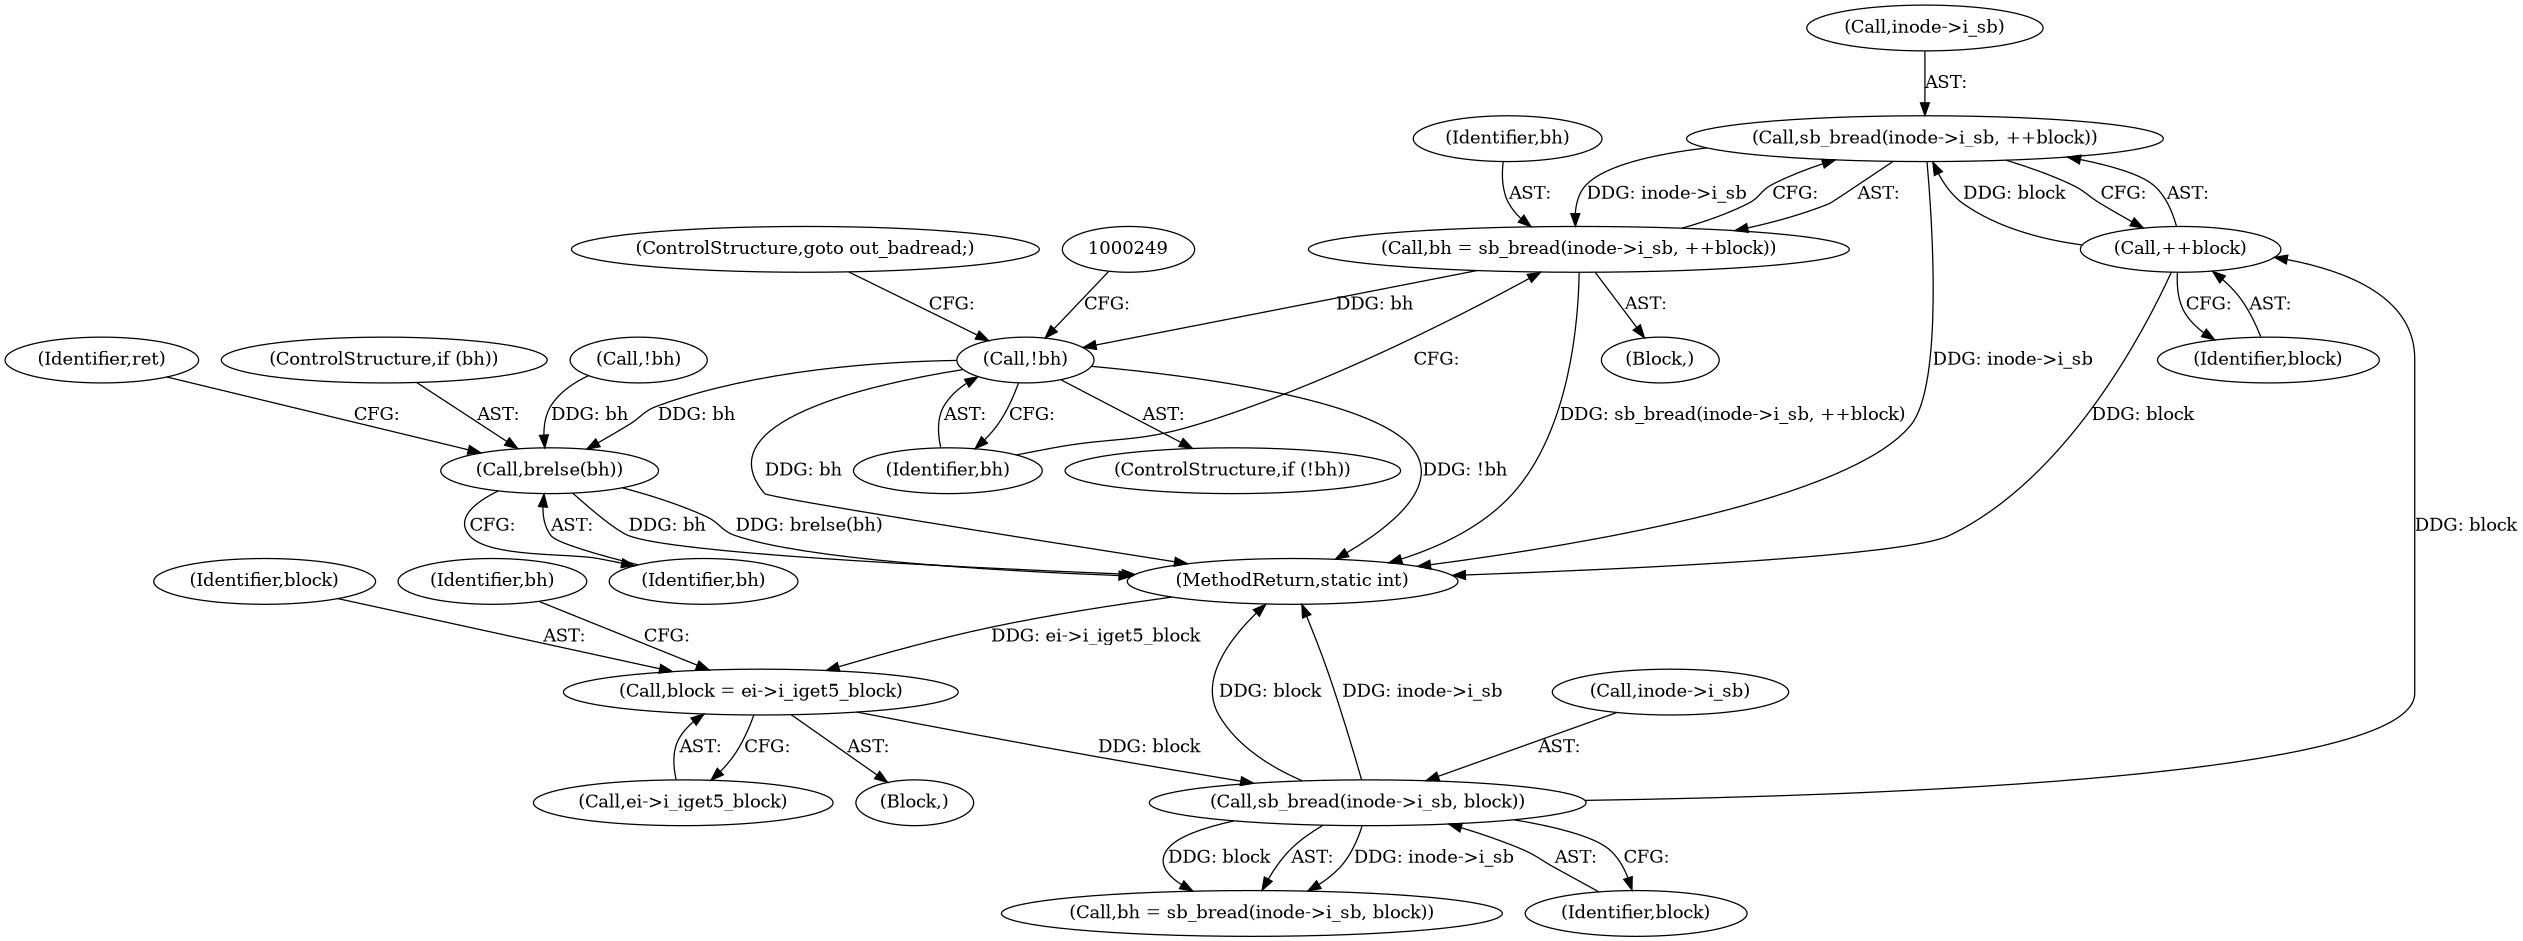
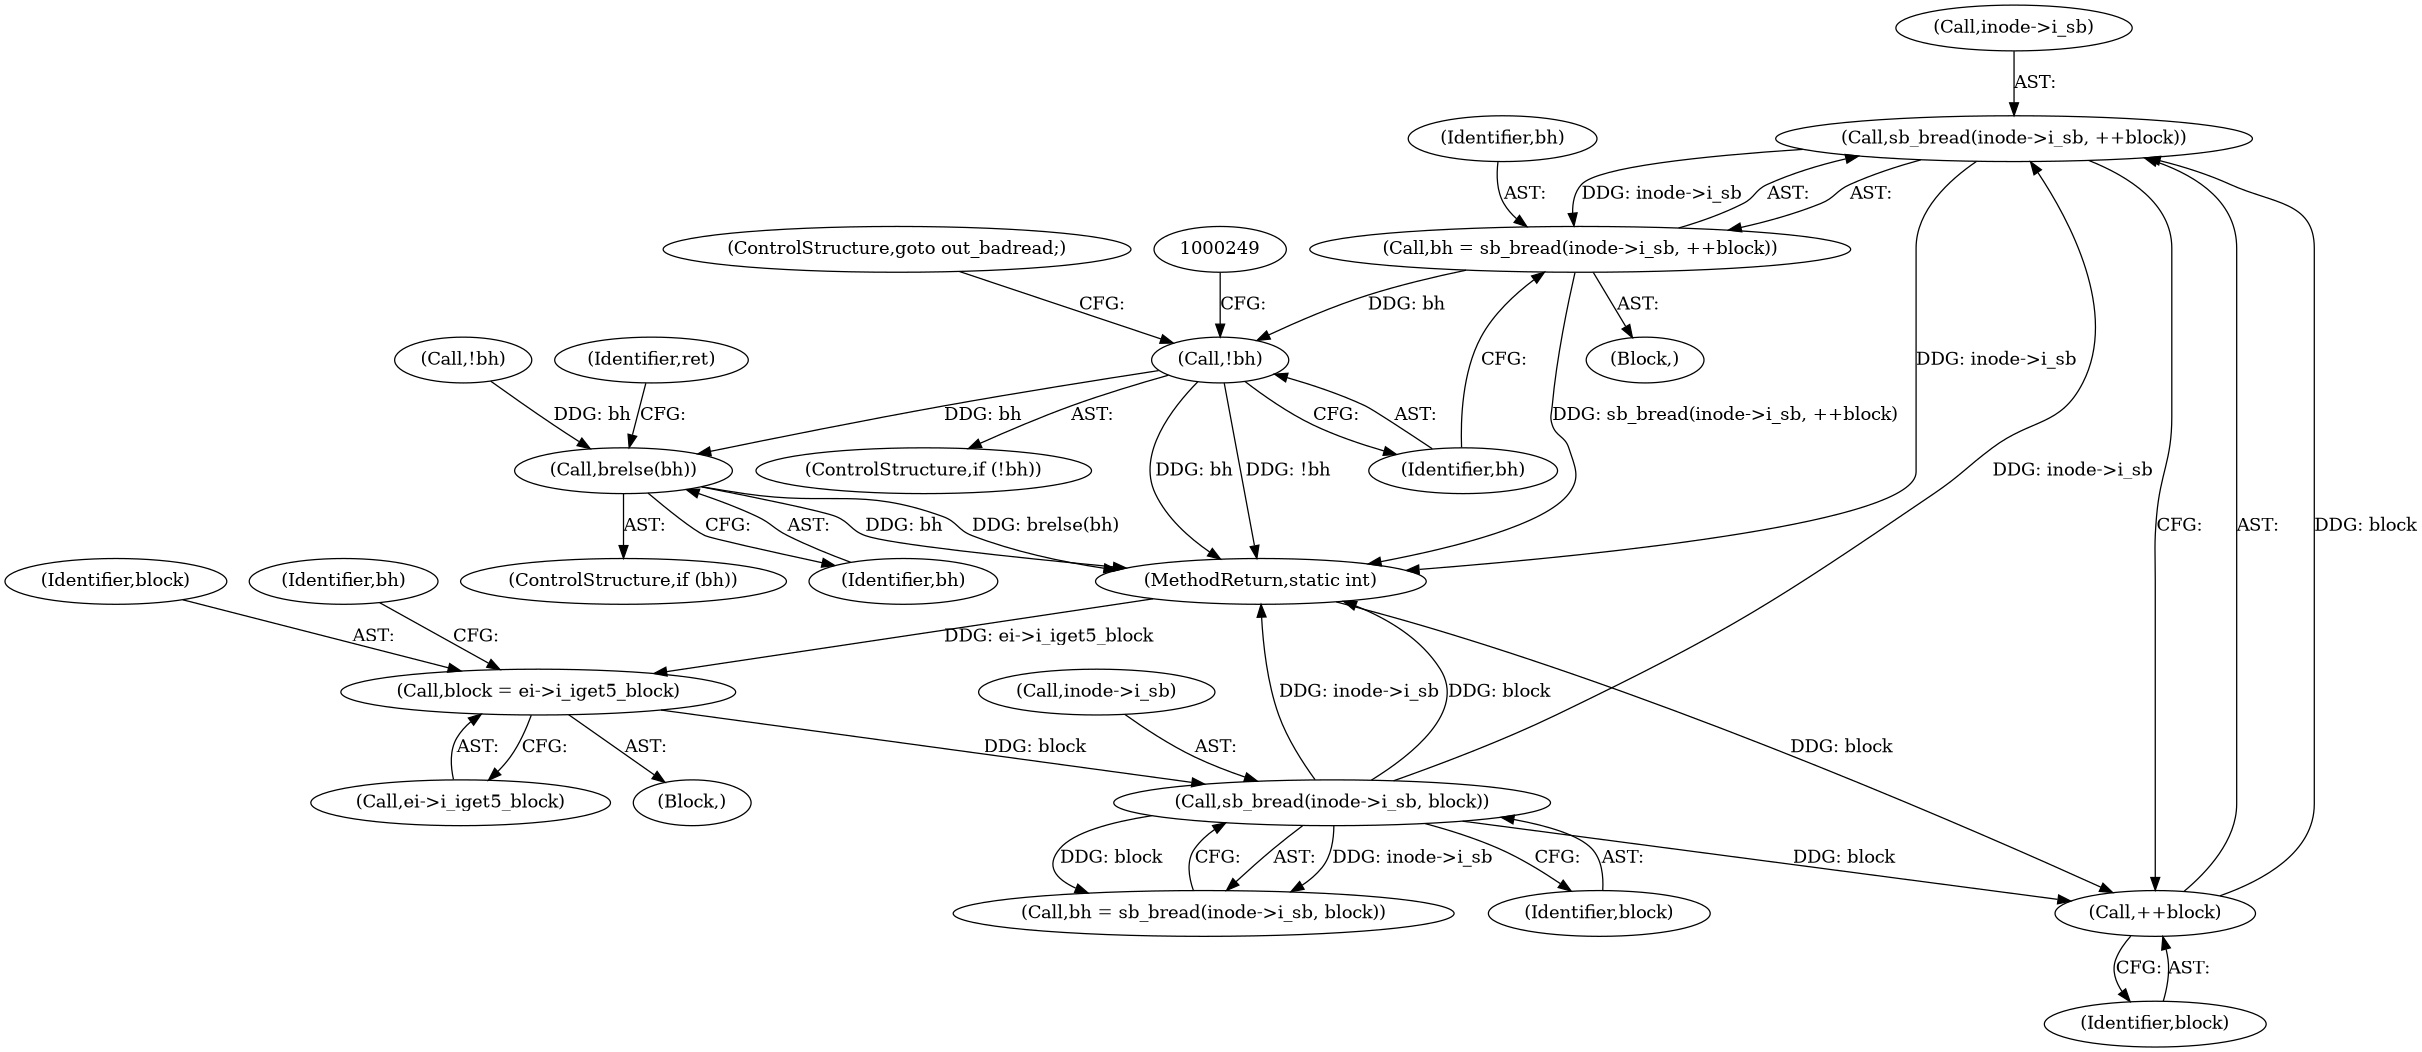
edge "(Call,bh = sb_bread(inode->i_sb, ++block))" -> "(Call,sb_bread(inode->i_sb, ++block))": label "CFG: " -> "AST: "
edge "(ControlStructure,if (bh))" -> "(Call,brelse(bh))": reversed
edge "(Call,++block)" -> "(MethodReturn,static int)": reversed
edge "(Call,sb_bread(inode->i_sb, block))" -> "(Call,sb_bread(inode->i_sb, ++block))": added, label "DDG: inode->i_sb"
edge "(Call,bh = sb_bread(inode->i_sb, block))" -> "(Call,sb_bread(inode->i_sb, block))": added, label "CFG:"
